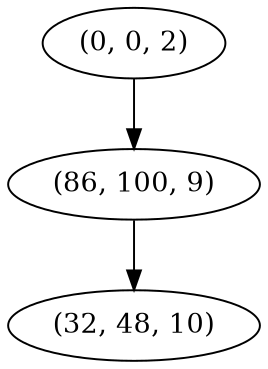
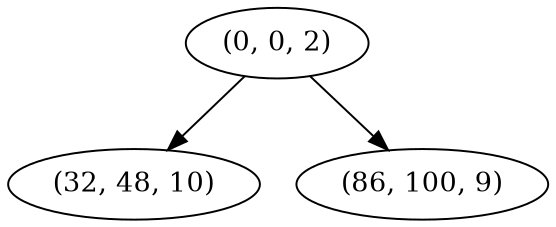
edge "(86, 100, 9)" -> "(32, 48, 10)": now "(0, 0, 2)" -> "(32, 48, 10)"
